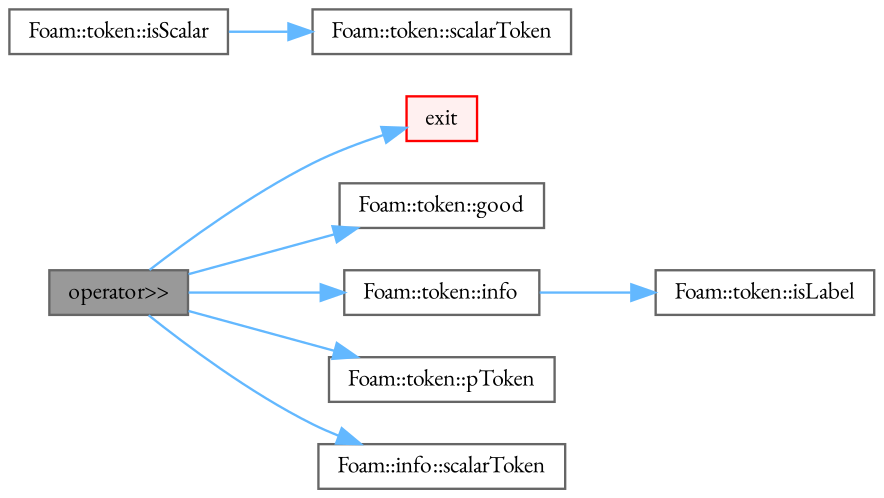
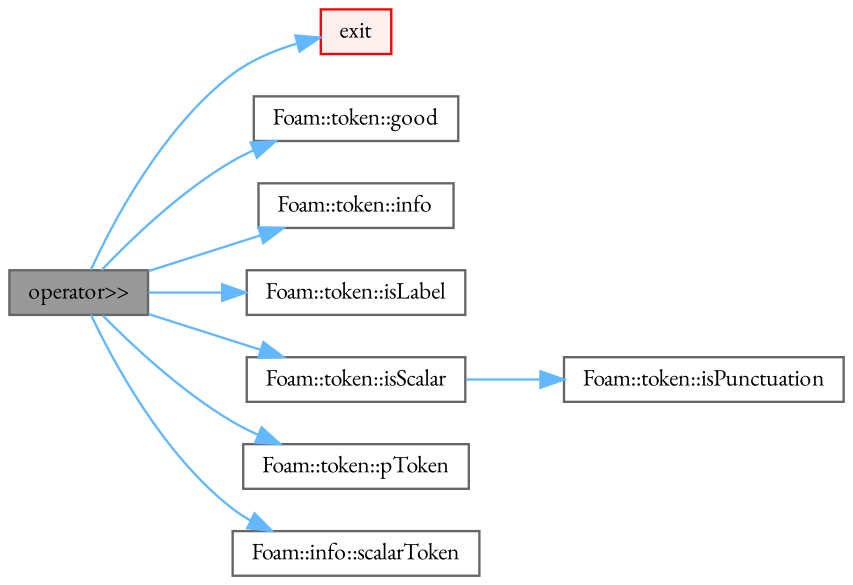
node "Foam::token::scalarToken": label "Foam::token::scalarToken" -> "Foam::token::isPunctuation"
edge "Foam::token::info" -> "Foam::token::isLabel": now "operator>>" -> "Foam::token::isLabel"
edge "operator>>" -> "Foam::token::isScalar": added
